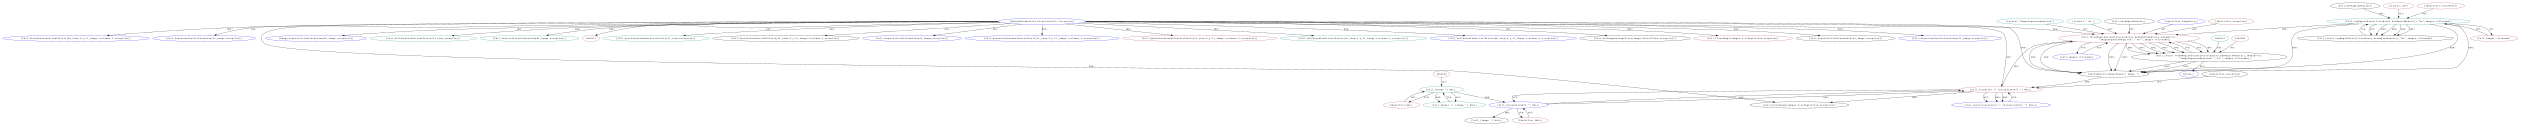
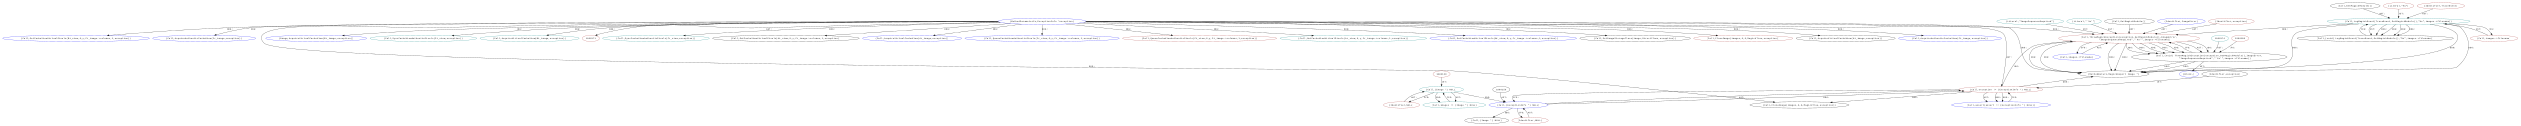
node "(Call,GetCacheViewVirtualPixels(Ci_view,exception))": label "(Call,GetCacheViewVirtualPixels(Ci_view,exception))" -> "(Call,SyncCacheViewAuthenticPixels(Ci_view,exception))"
edge "(MethodReturn,MagickExport Image *)" -> "(Call,exception != (ExceptionInfo *) NULL)": reversed
node "1000156": added
node "(Call,assert(exception != (ExceptionInfo *) NULL))": label "(Call,assert(exception != (ExceptionInfo *) NULL))" -> "(Call,assert(assert != (ExceptionInfo *) NULL))"
